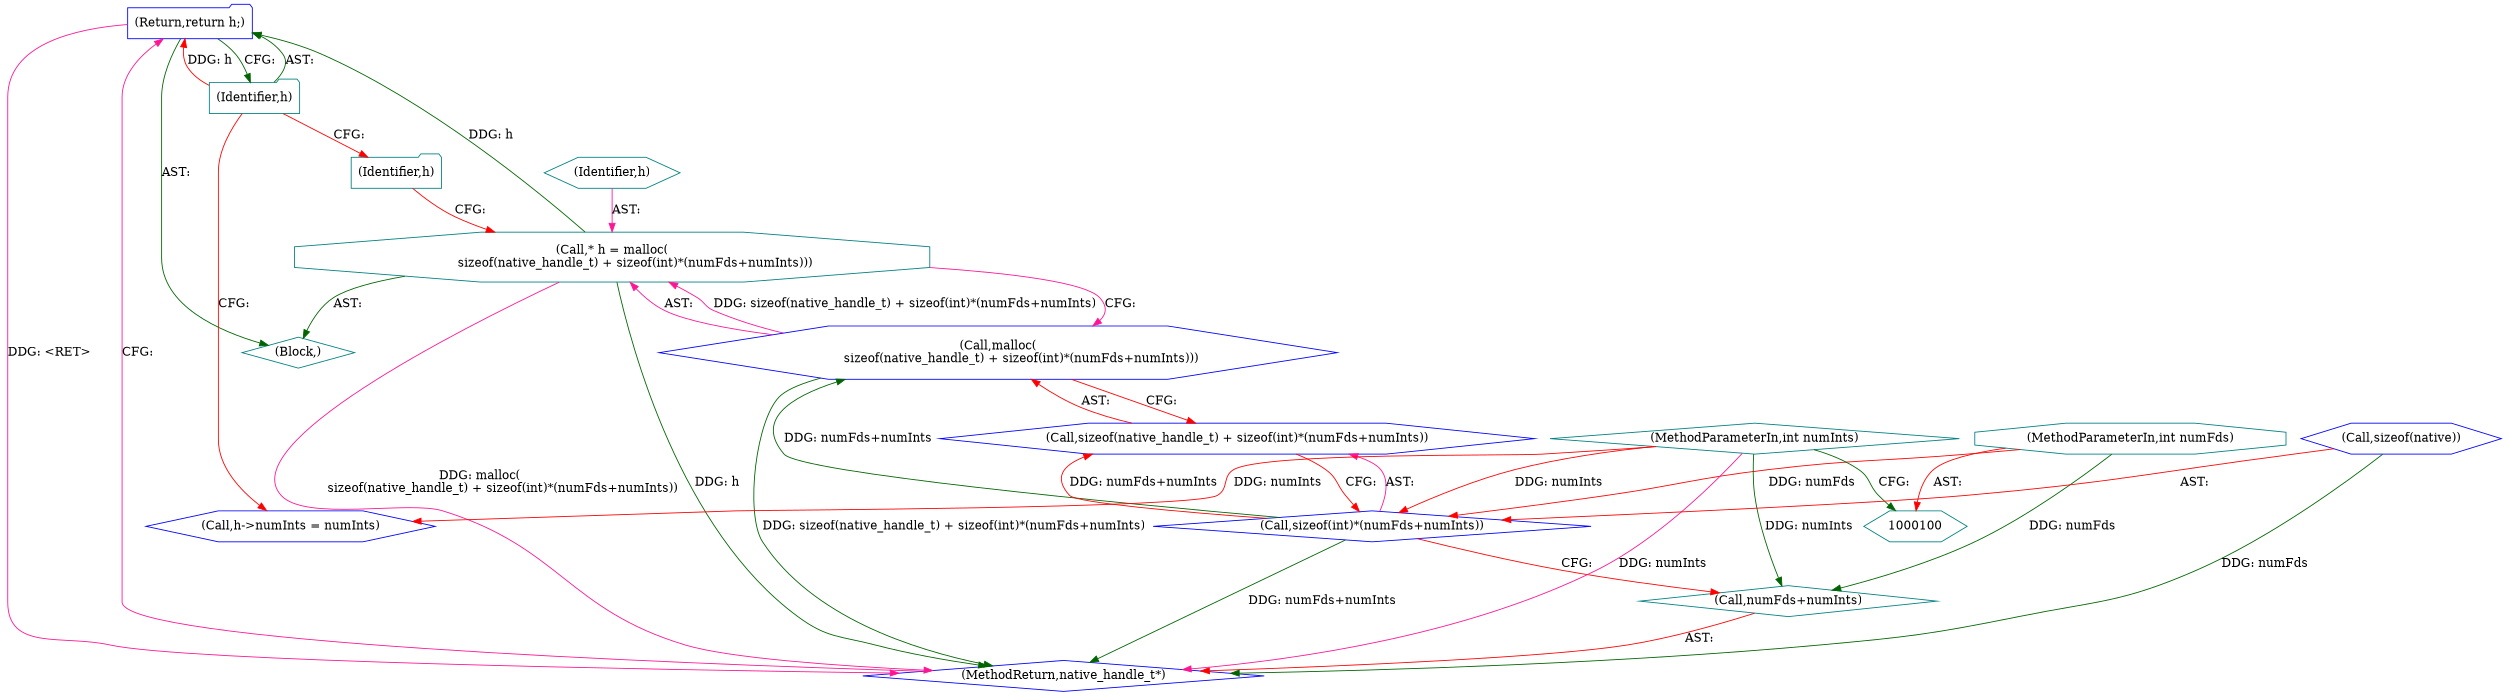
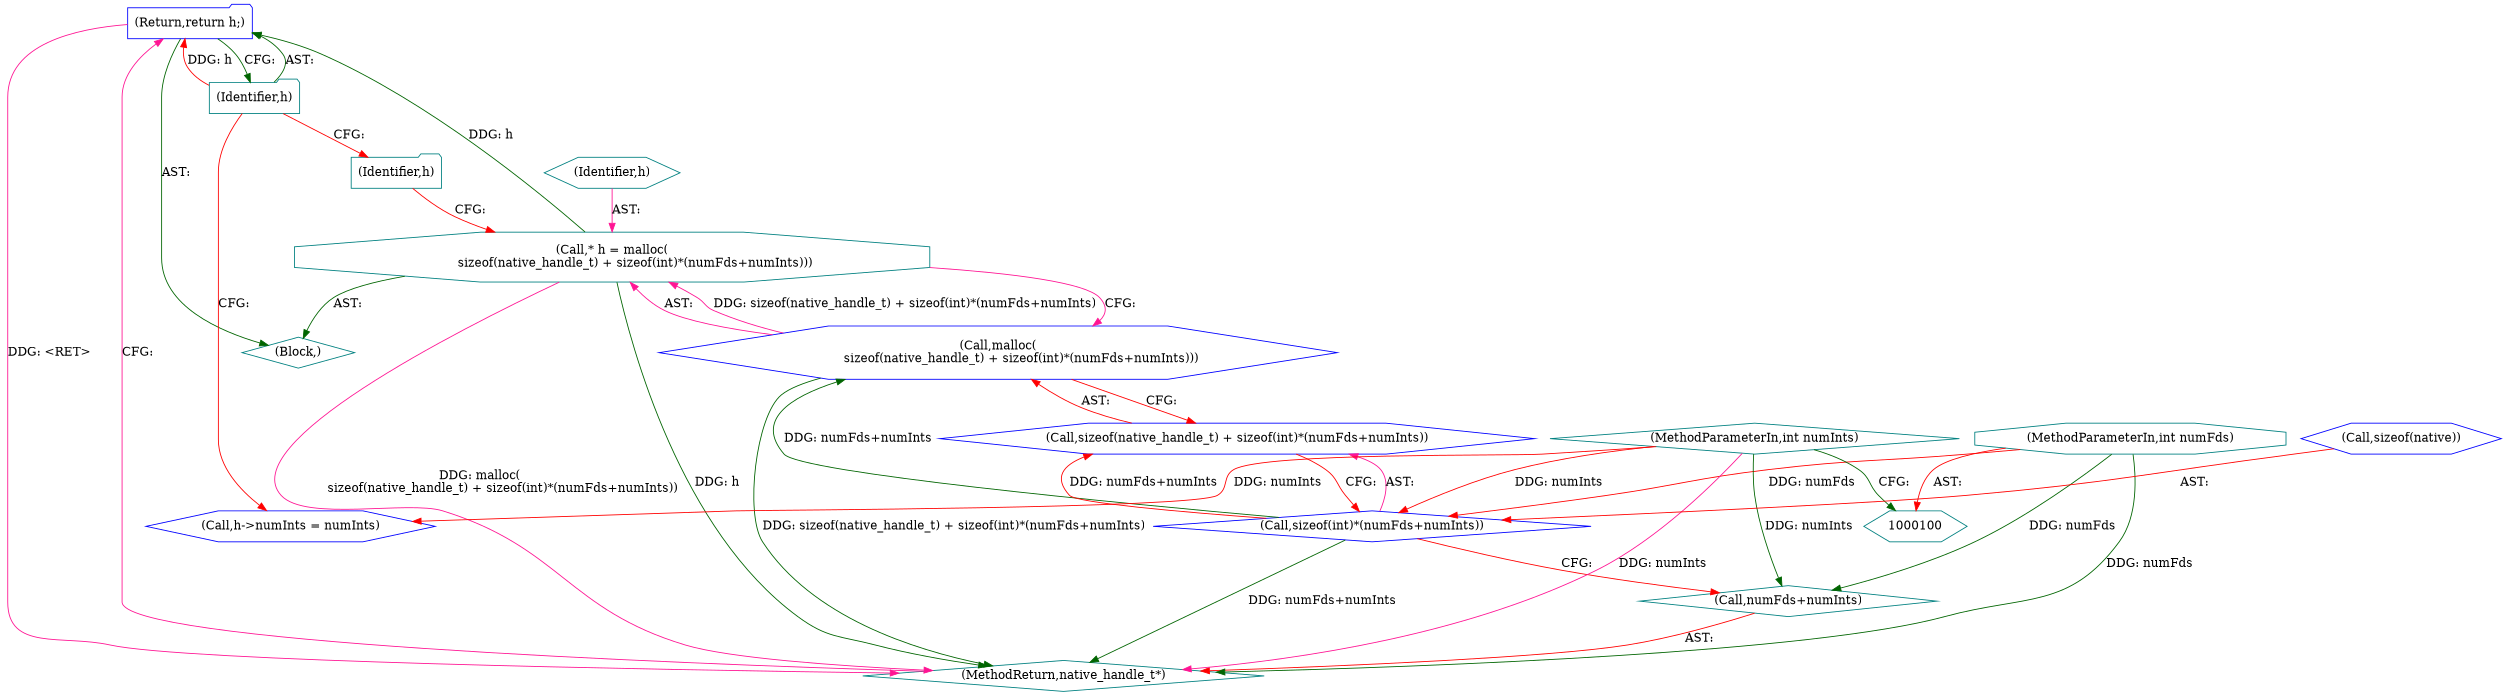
edge "(Call,sizeof(native))" -> "(MethodReturn,native_handle_t*)": now "(MethodParameterIn,int numFds)" -> "(MethodReturn,native_handle_t*)"
node "(MethodReturn,native_handle_t*)": color blue -> teal
